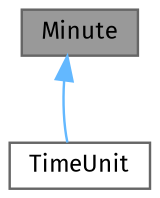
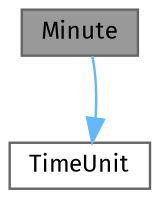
edge "TimeUnit" -> "Minute": reversed
